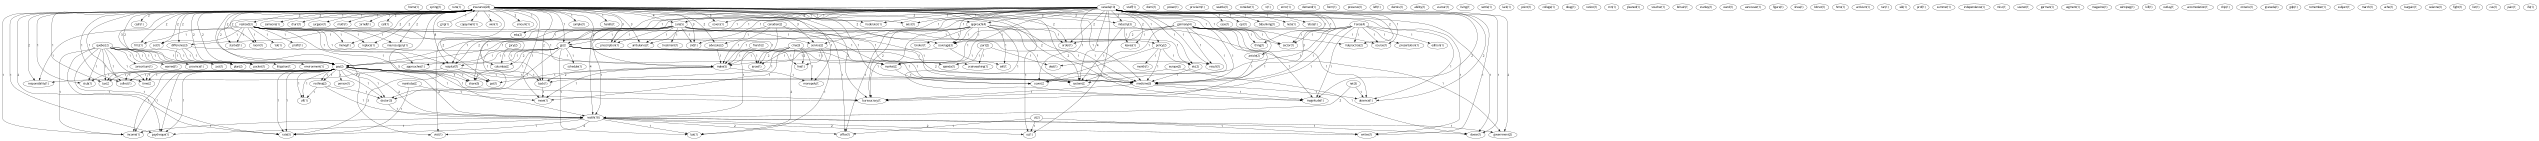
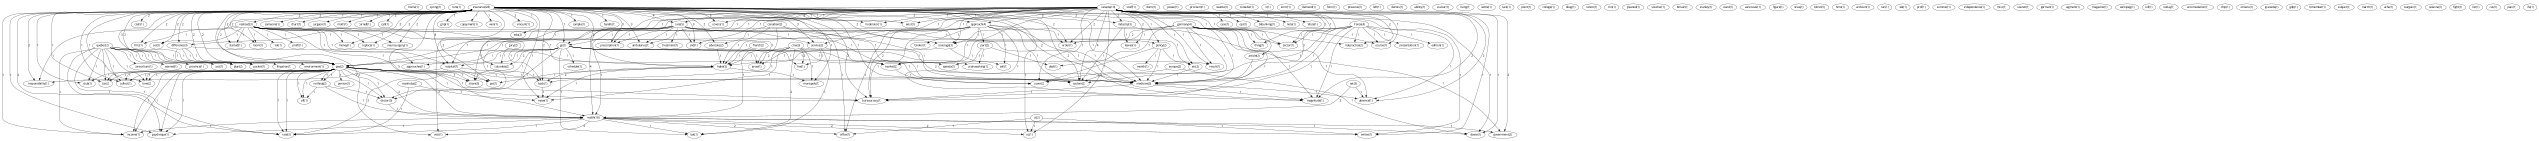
edge "grip(1)" -> "insurance(28)": reversed
edge "approach(4)" -> "coverage(3)": now "approach(4)" -> "part(2)"
edge "care(5)" -> "hospital(7)": removed, label "2"
